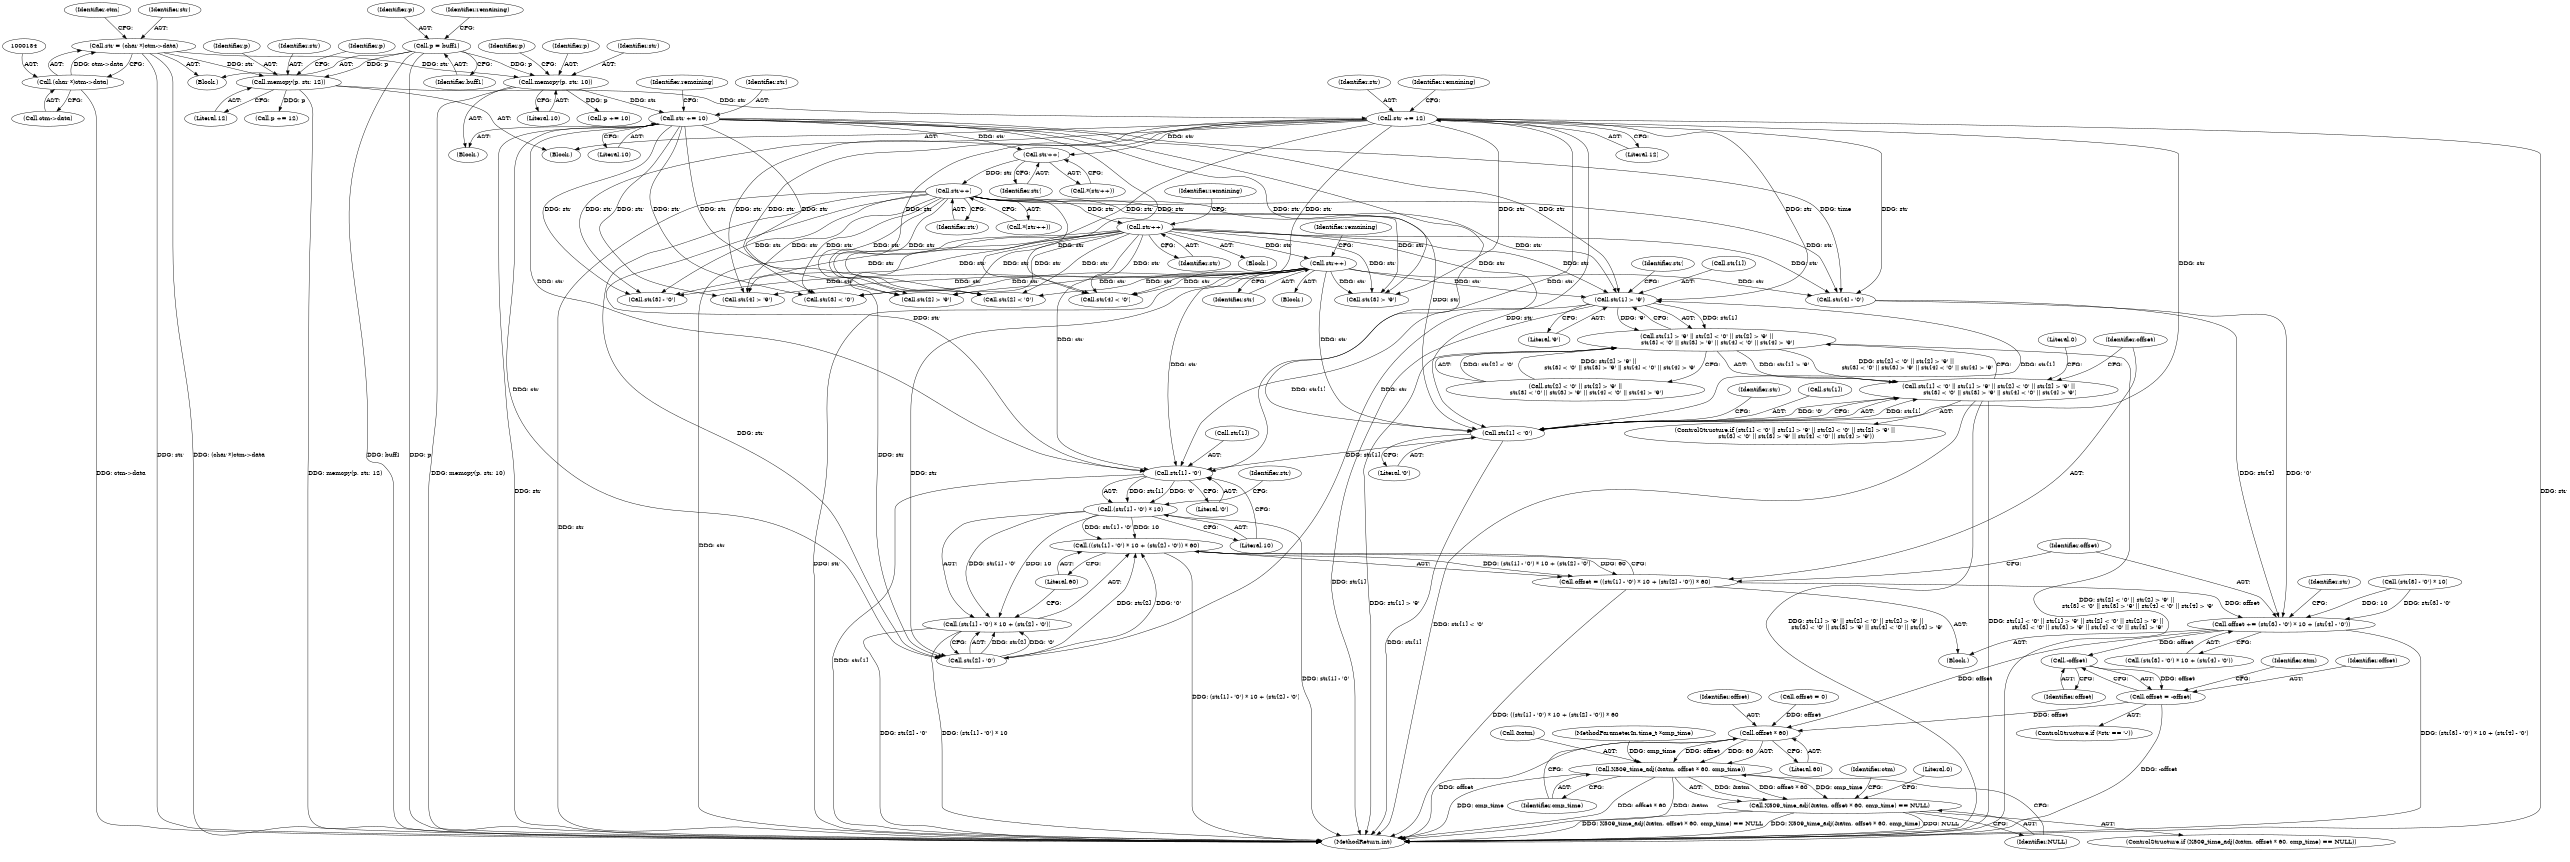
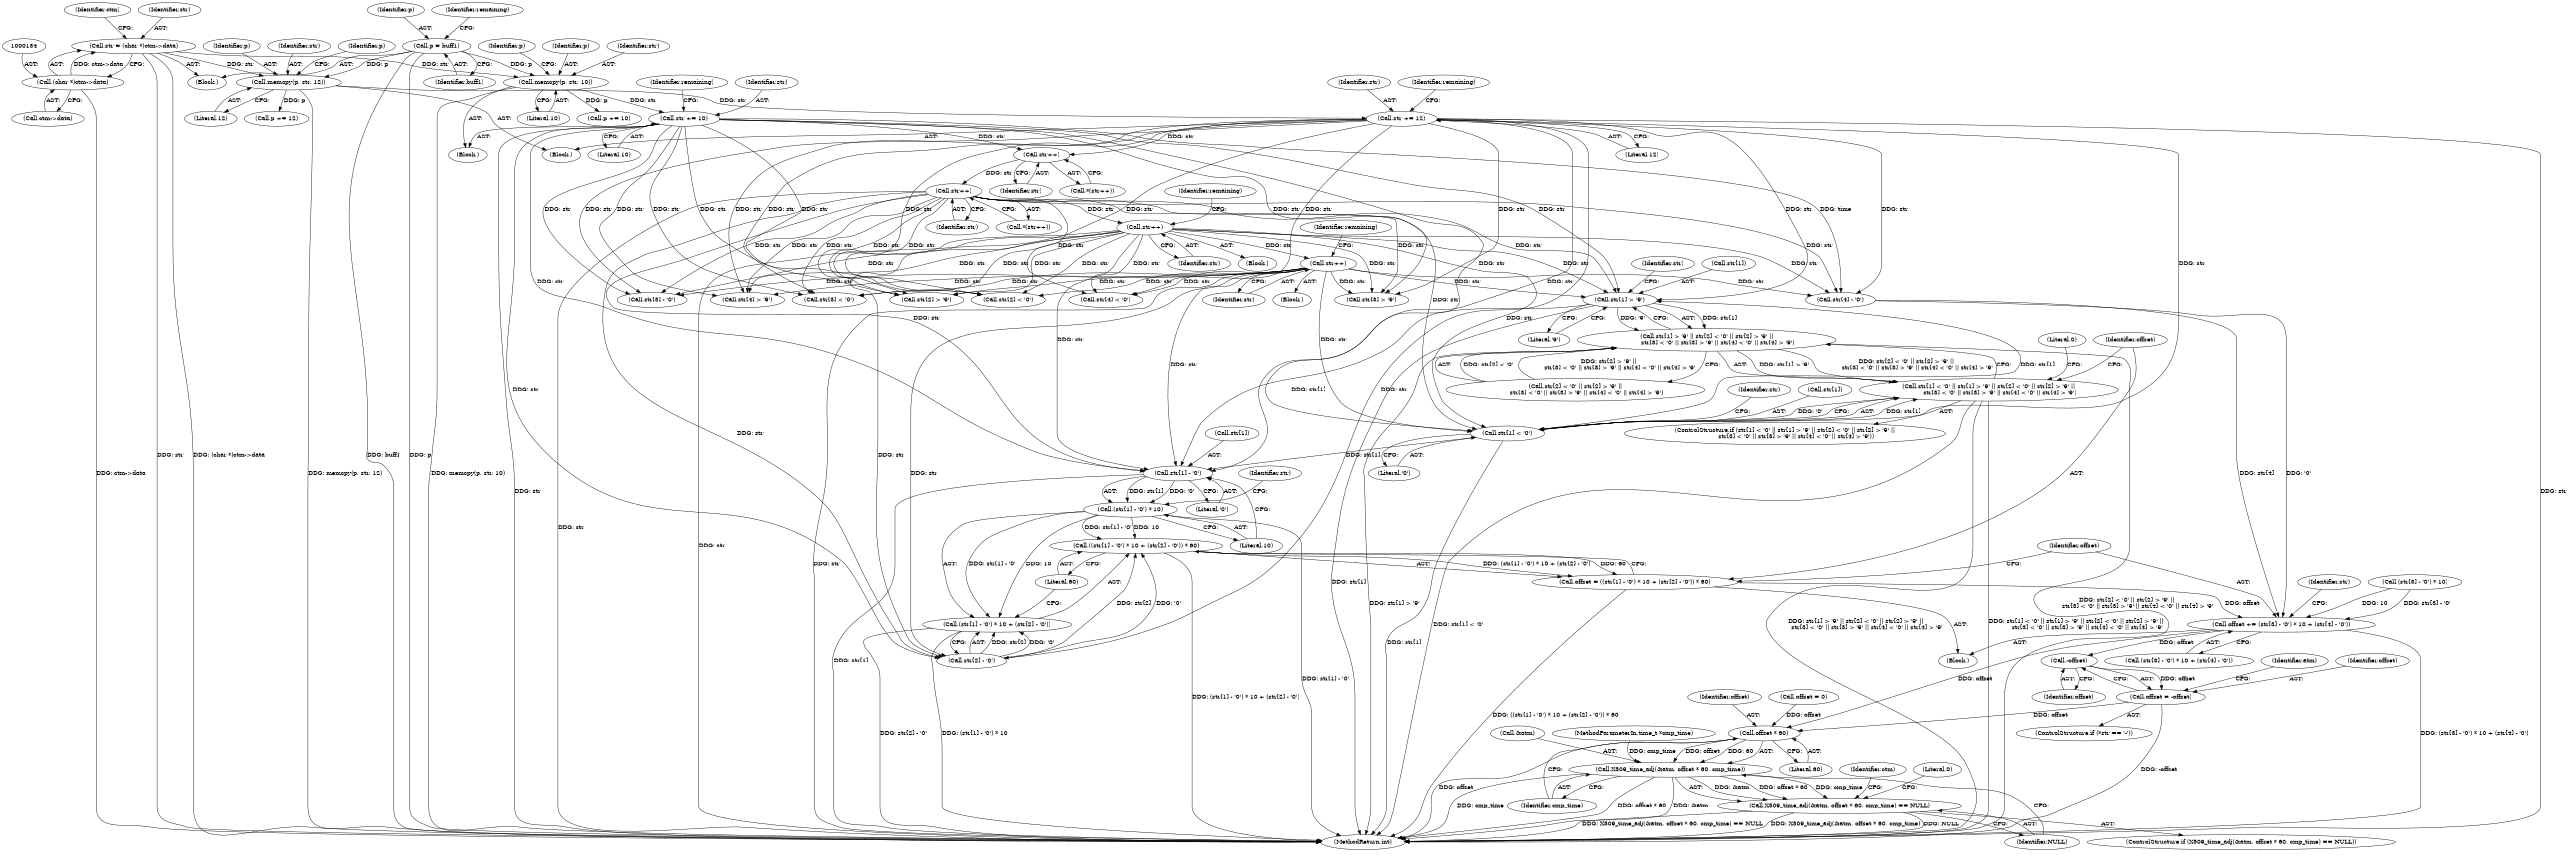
edge "(Call,str += 10)" -> "(Call,str[4] < '0')": removed, label "DDG: str"
edge "(Literal,'9')" -> "(Call,str[1] > '9')": label "AST: " -> "CFG: "
